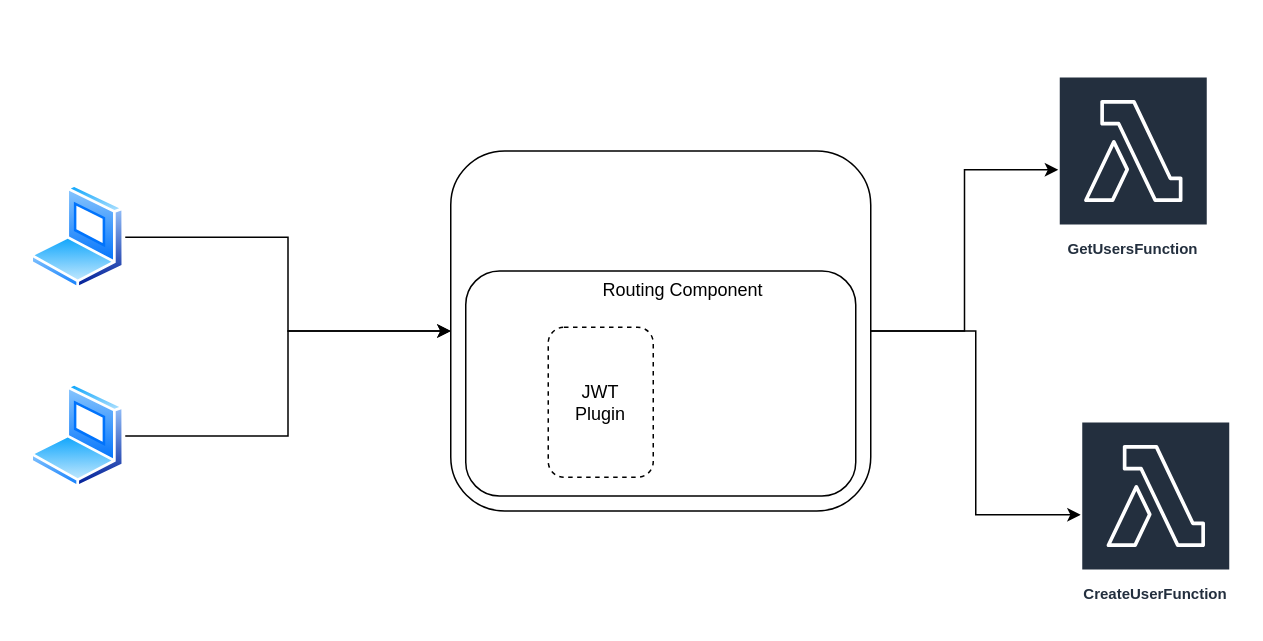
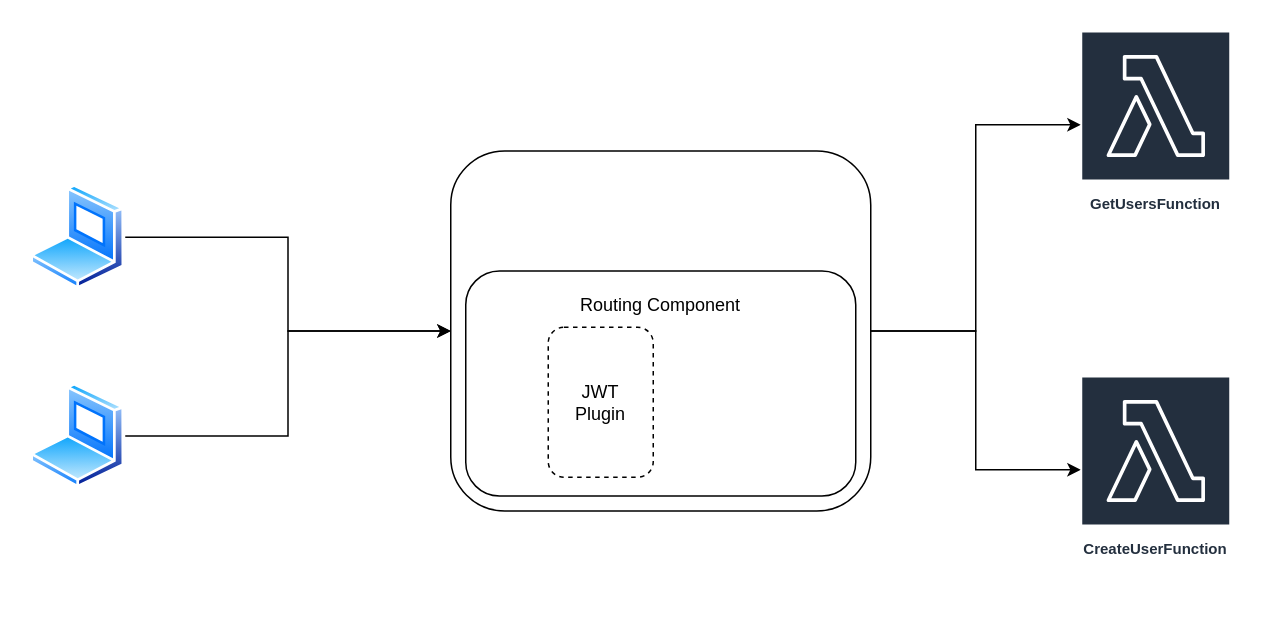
node "GetUsersFunction": moved (1133, 170) -> (1156, 125)
node "Routing Component": moved (683, 290) -> (661, 305)
node "CreateUserFunction": moved (1156, 515) -> (1156, 470)
